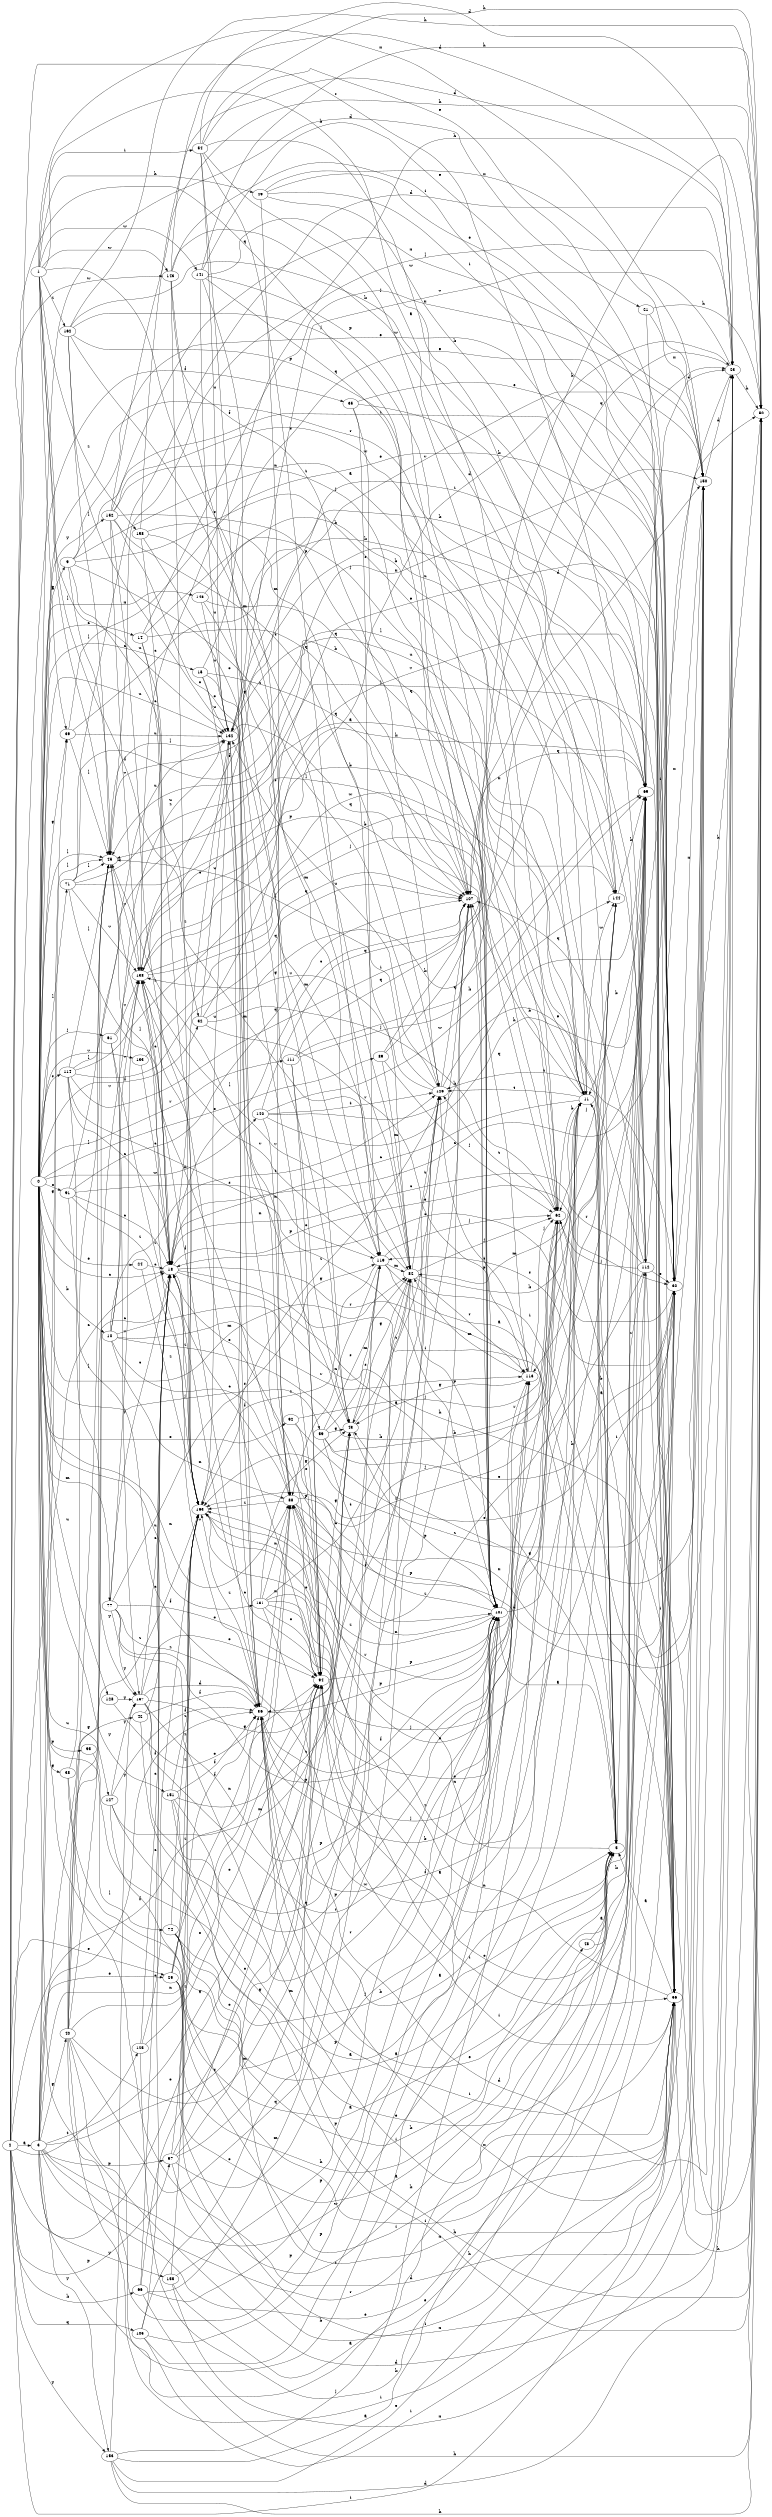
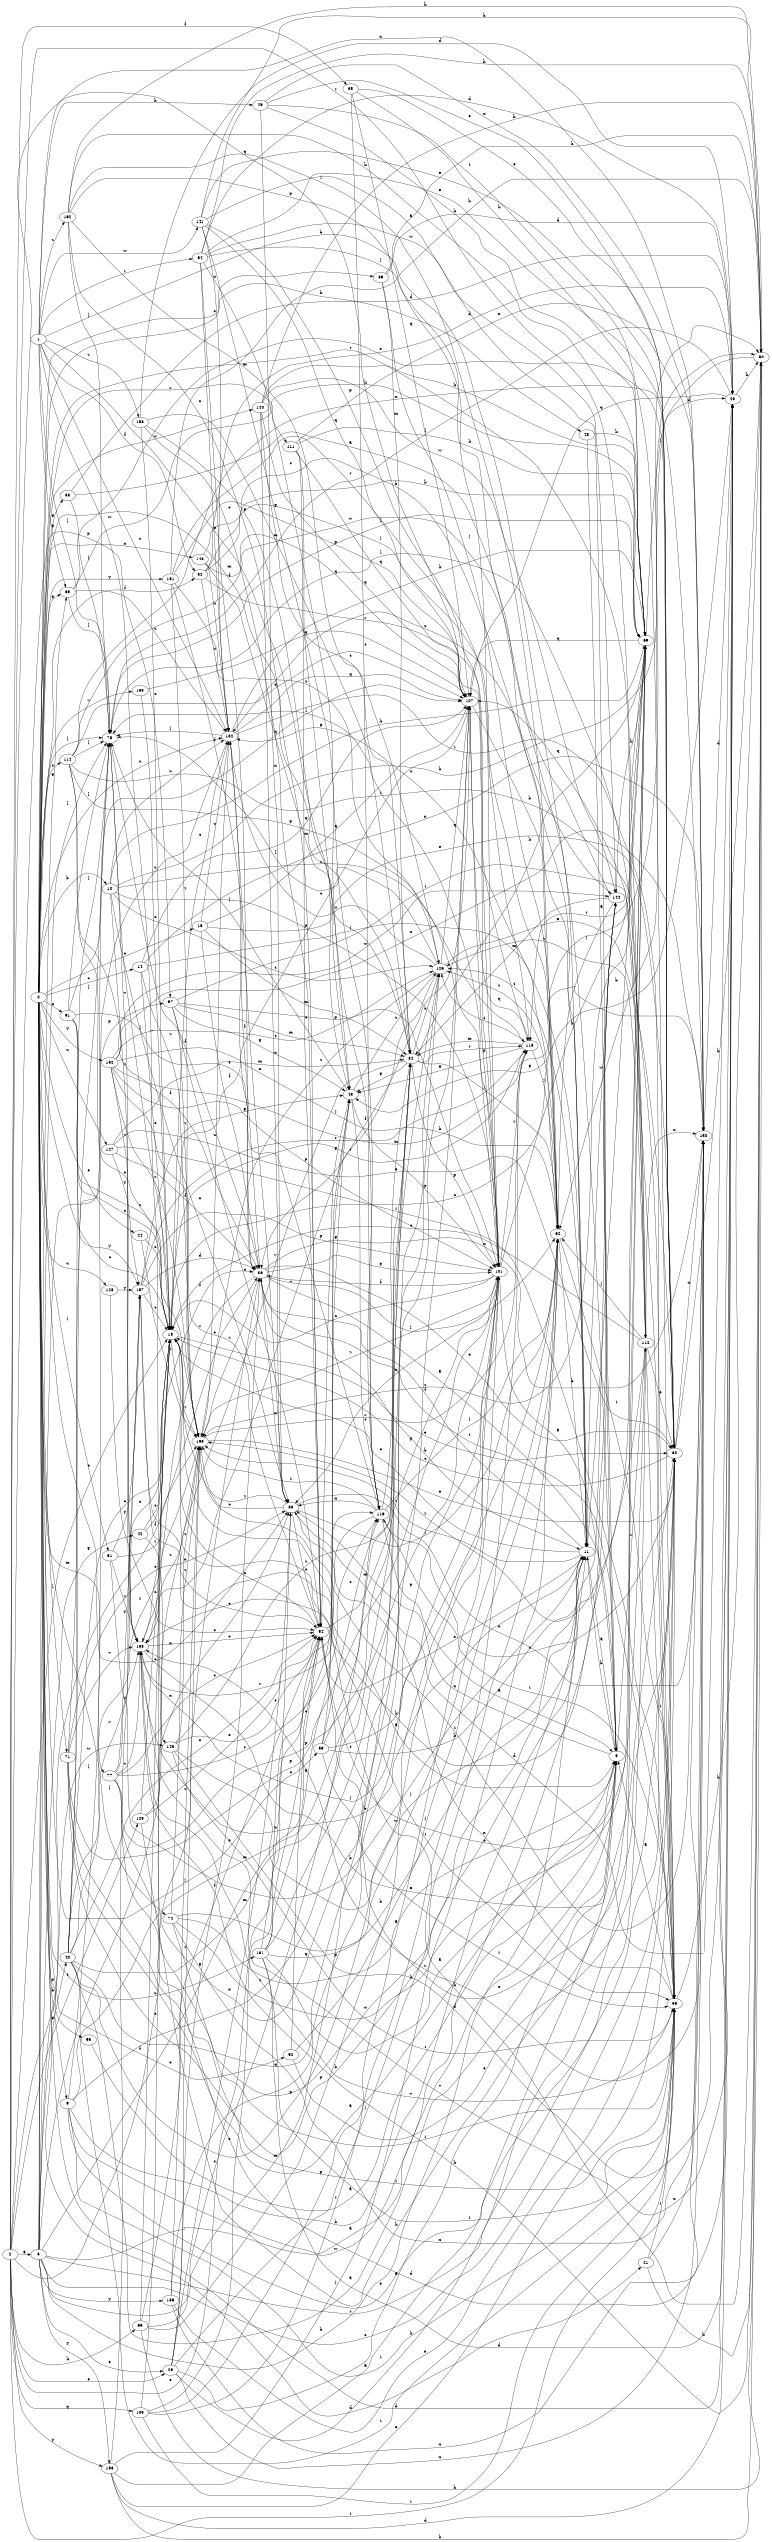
node "45": label "45" -> "75"
edge "11" -> "107": reversed
